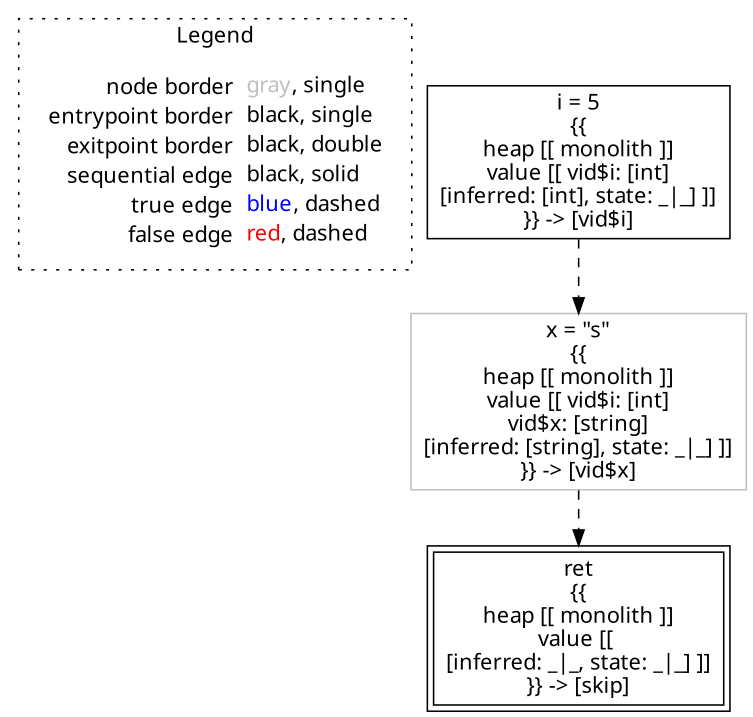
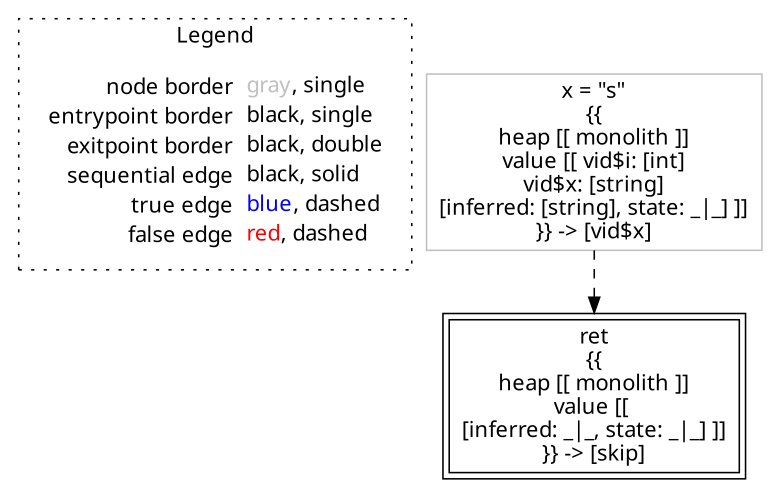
node "i = 5": removed
